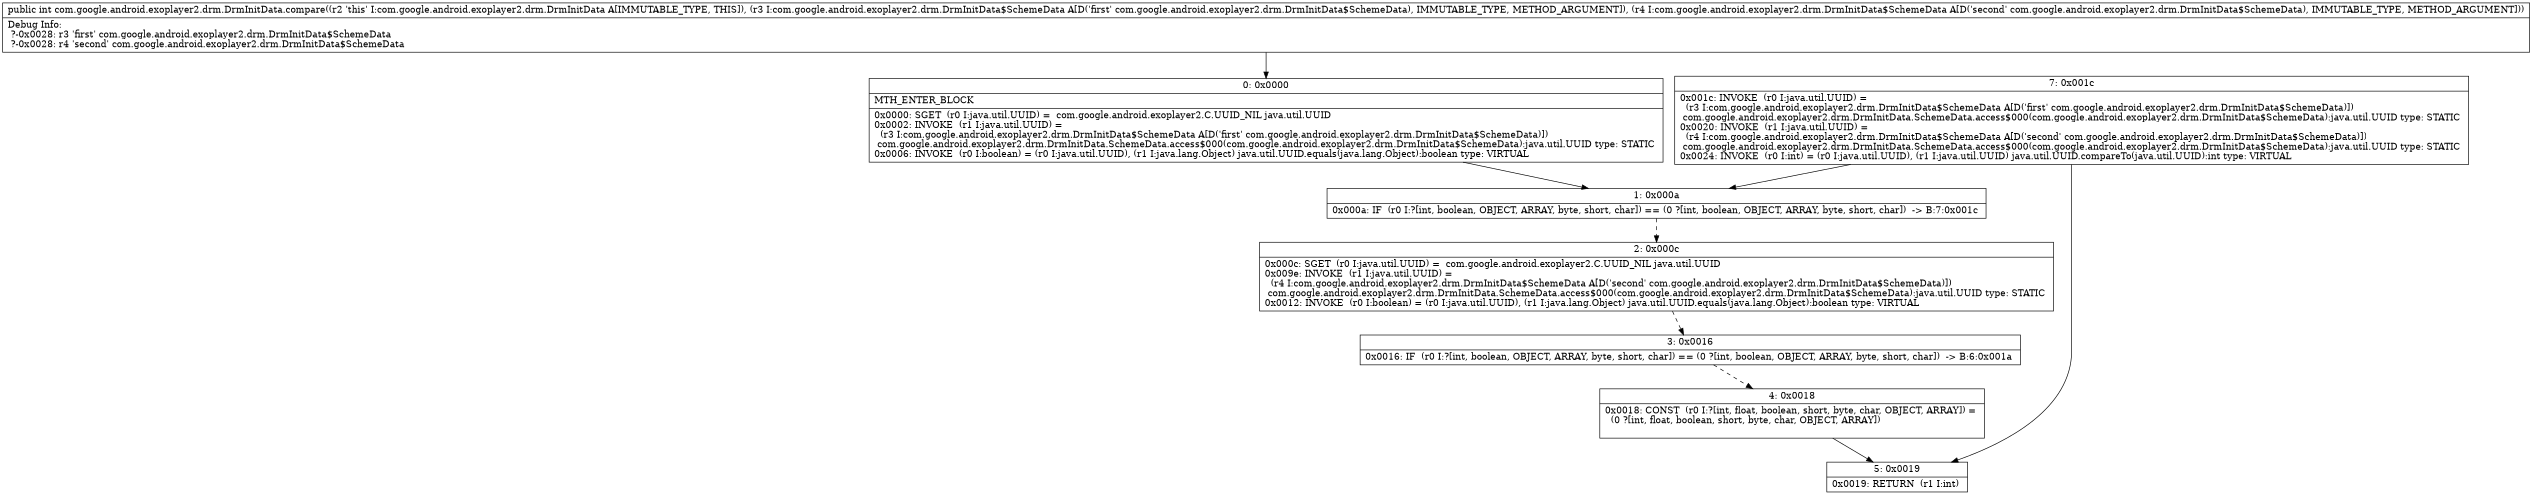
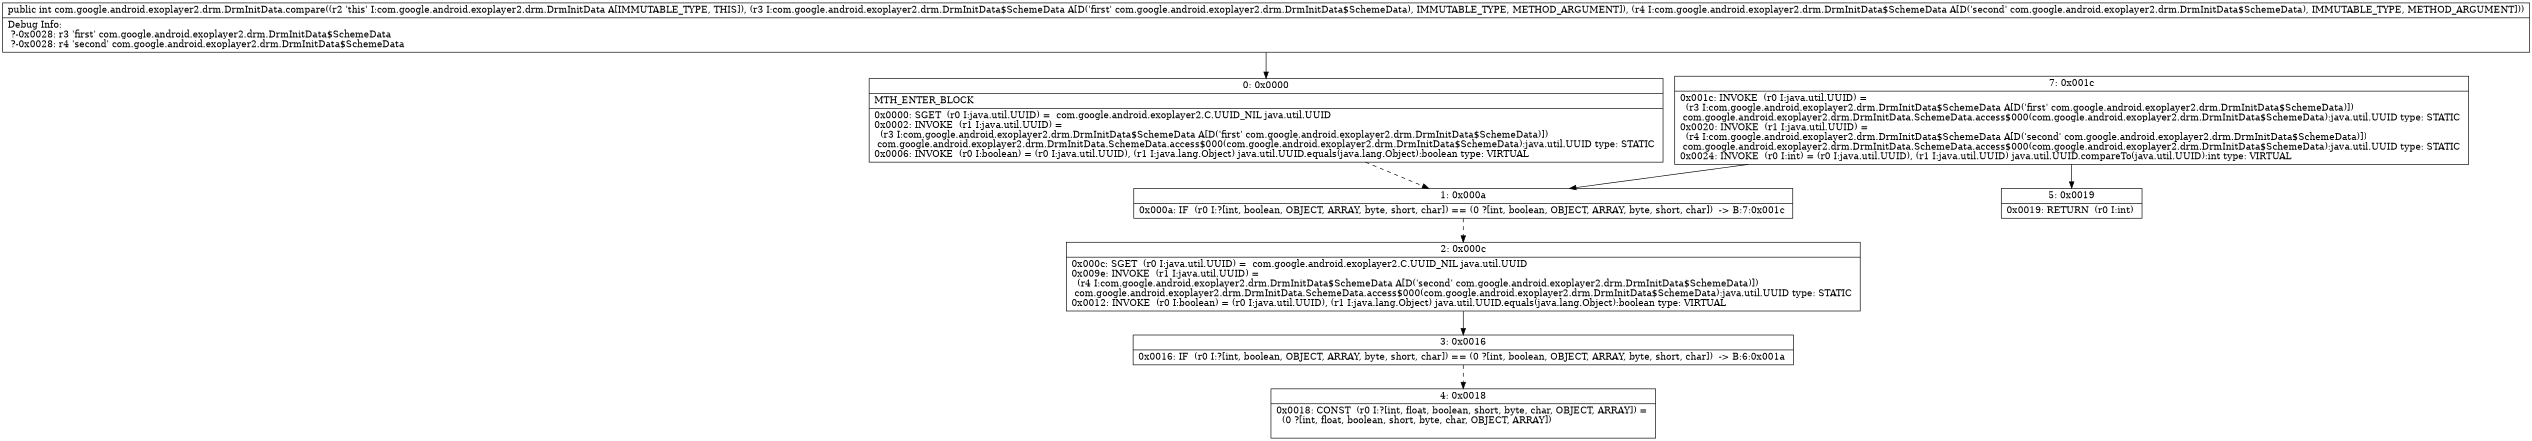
edge "0: 0x0000" -> "1: 0x000a": style solid -> dashed
edge "2: 0x000c" -> "3: 0x0016": style dashed -> solid
edge "4: 0x0018" -> "5: 0x0019": removed
node "5: 0x0019": text "0x0019: RETURN  (r1 I:int)" -> "0x0019: RETURN  (r0 I:int)"
